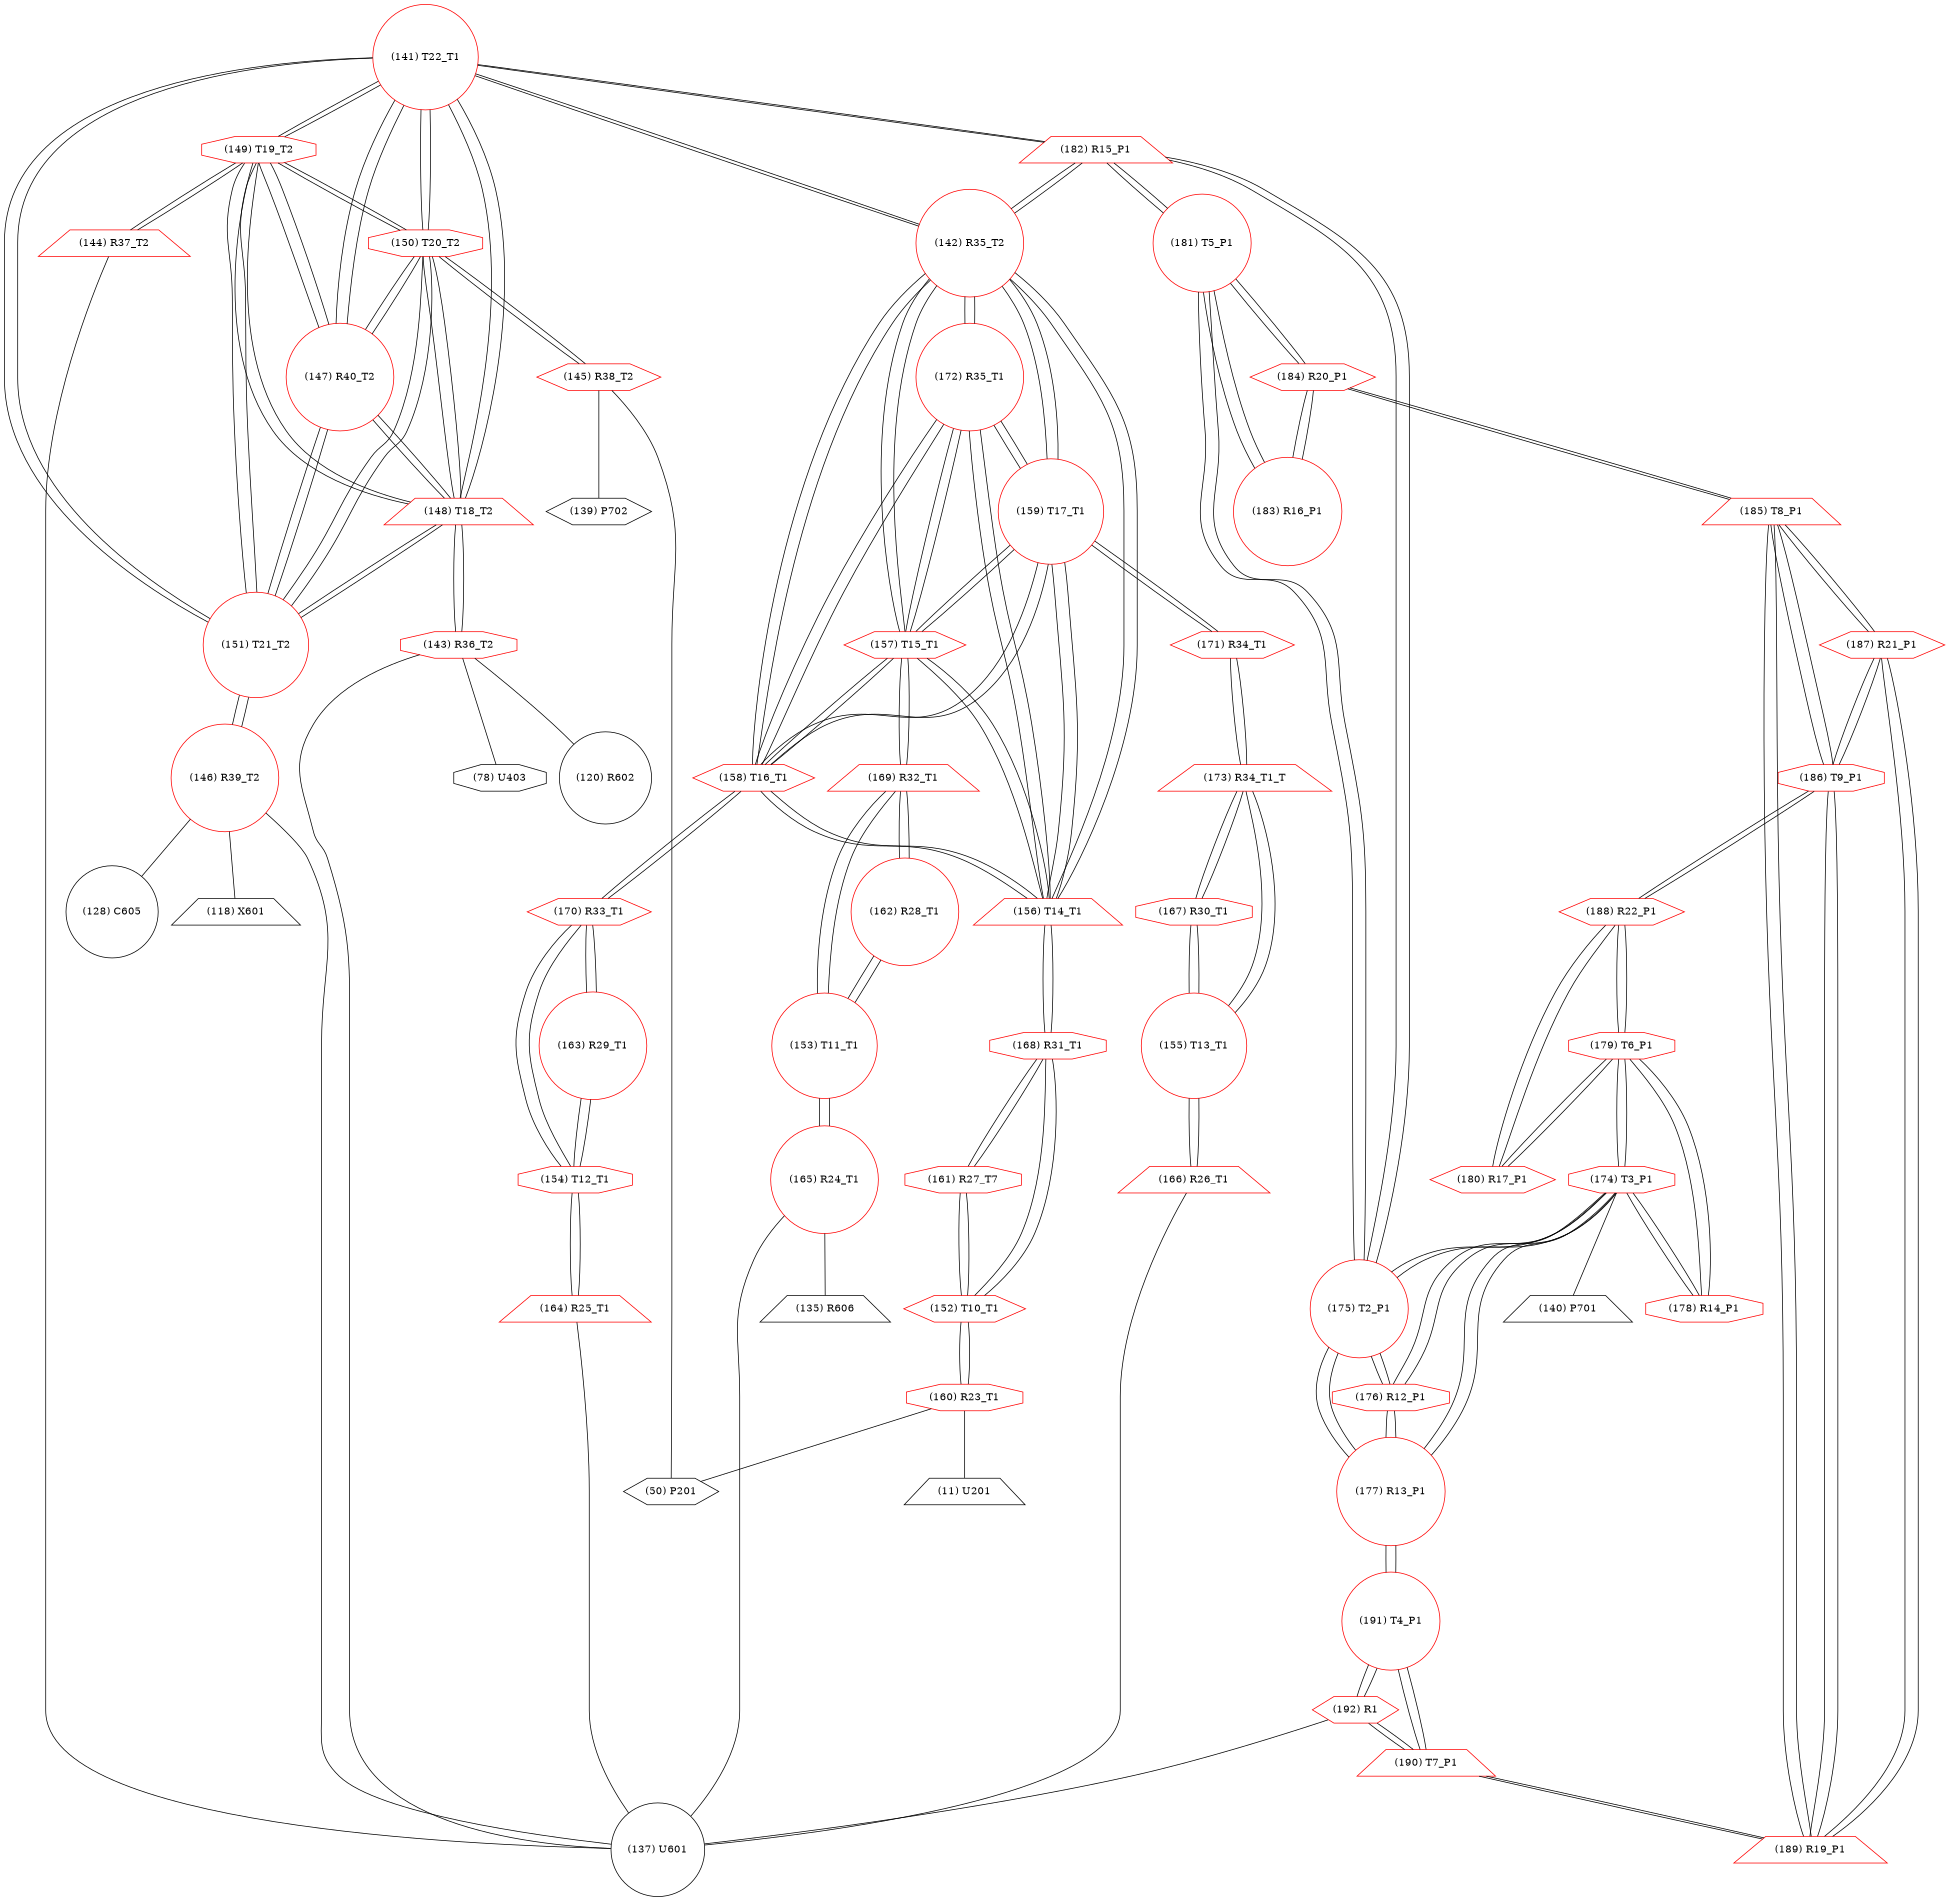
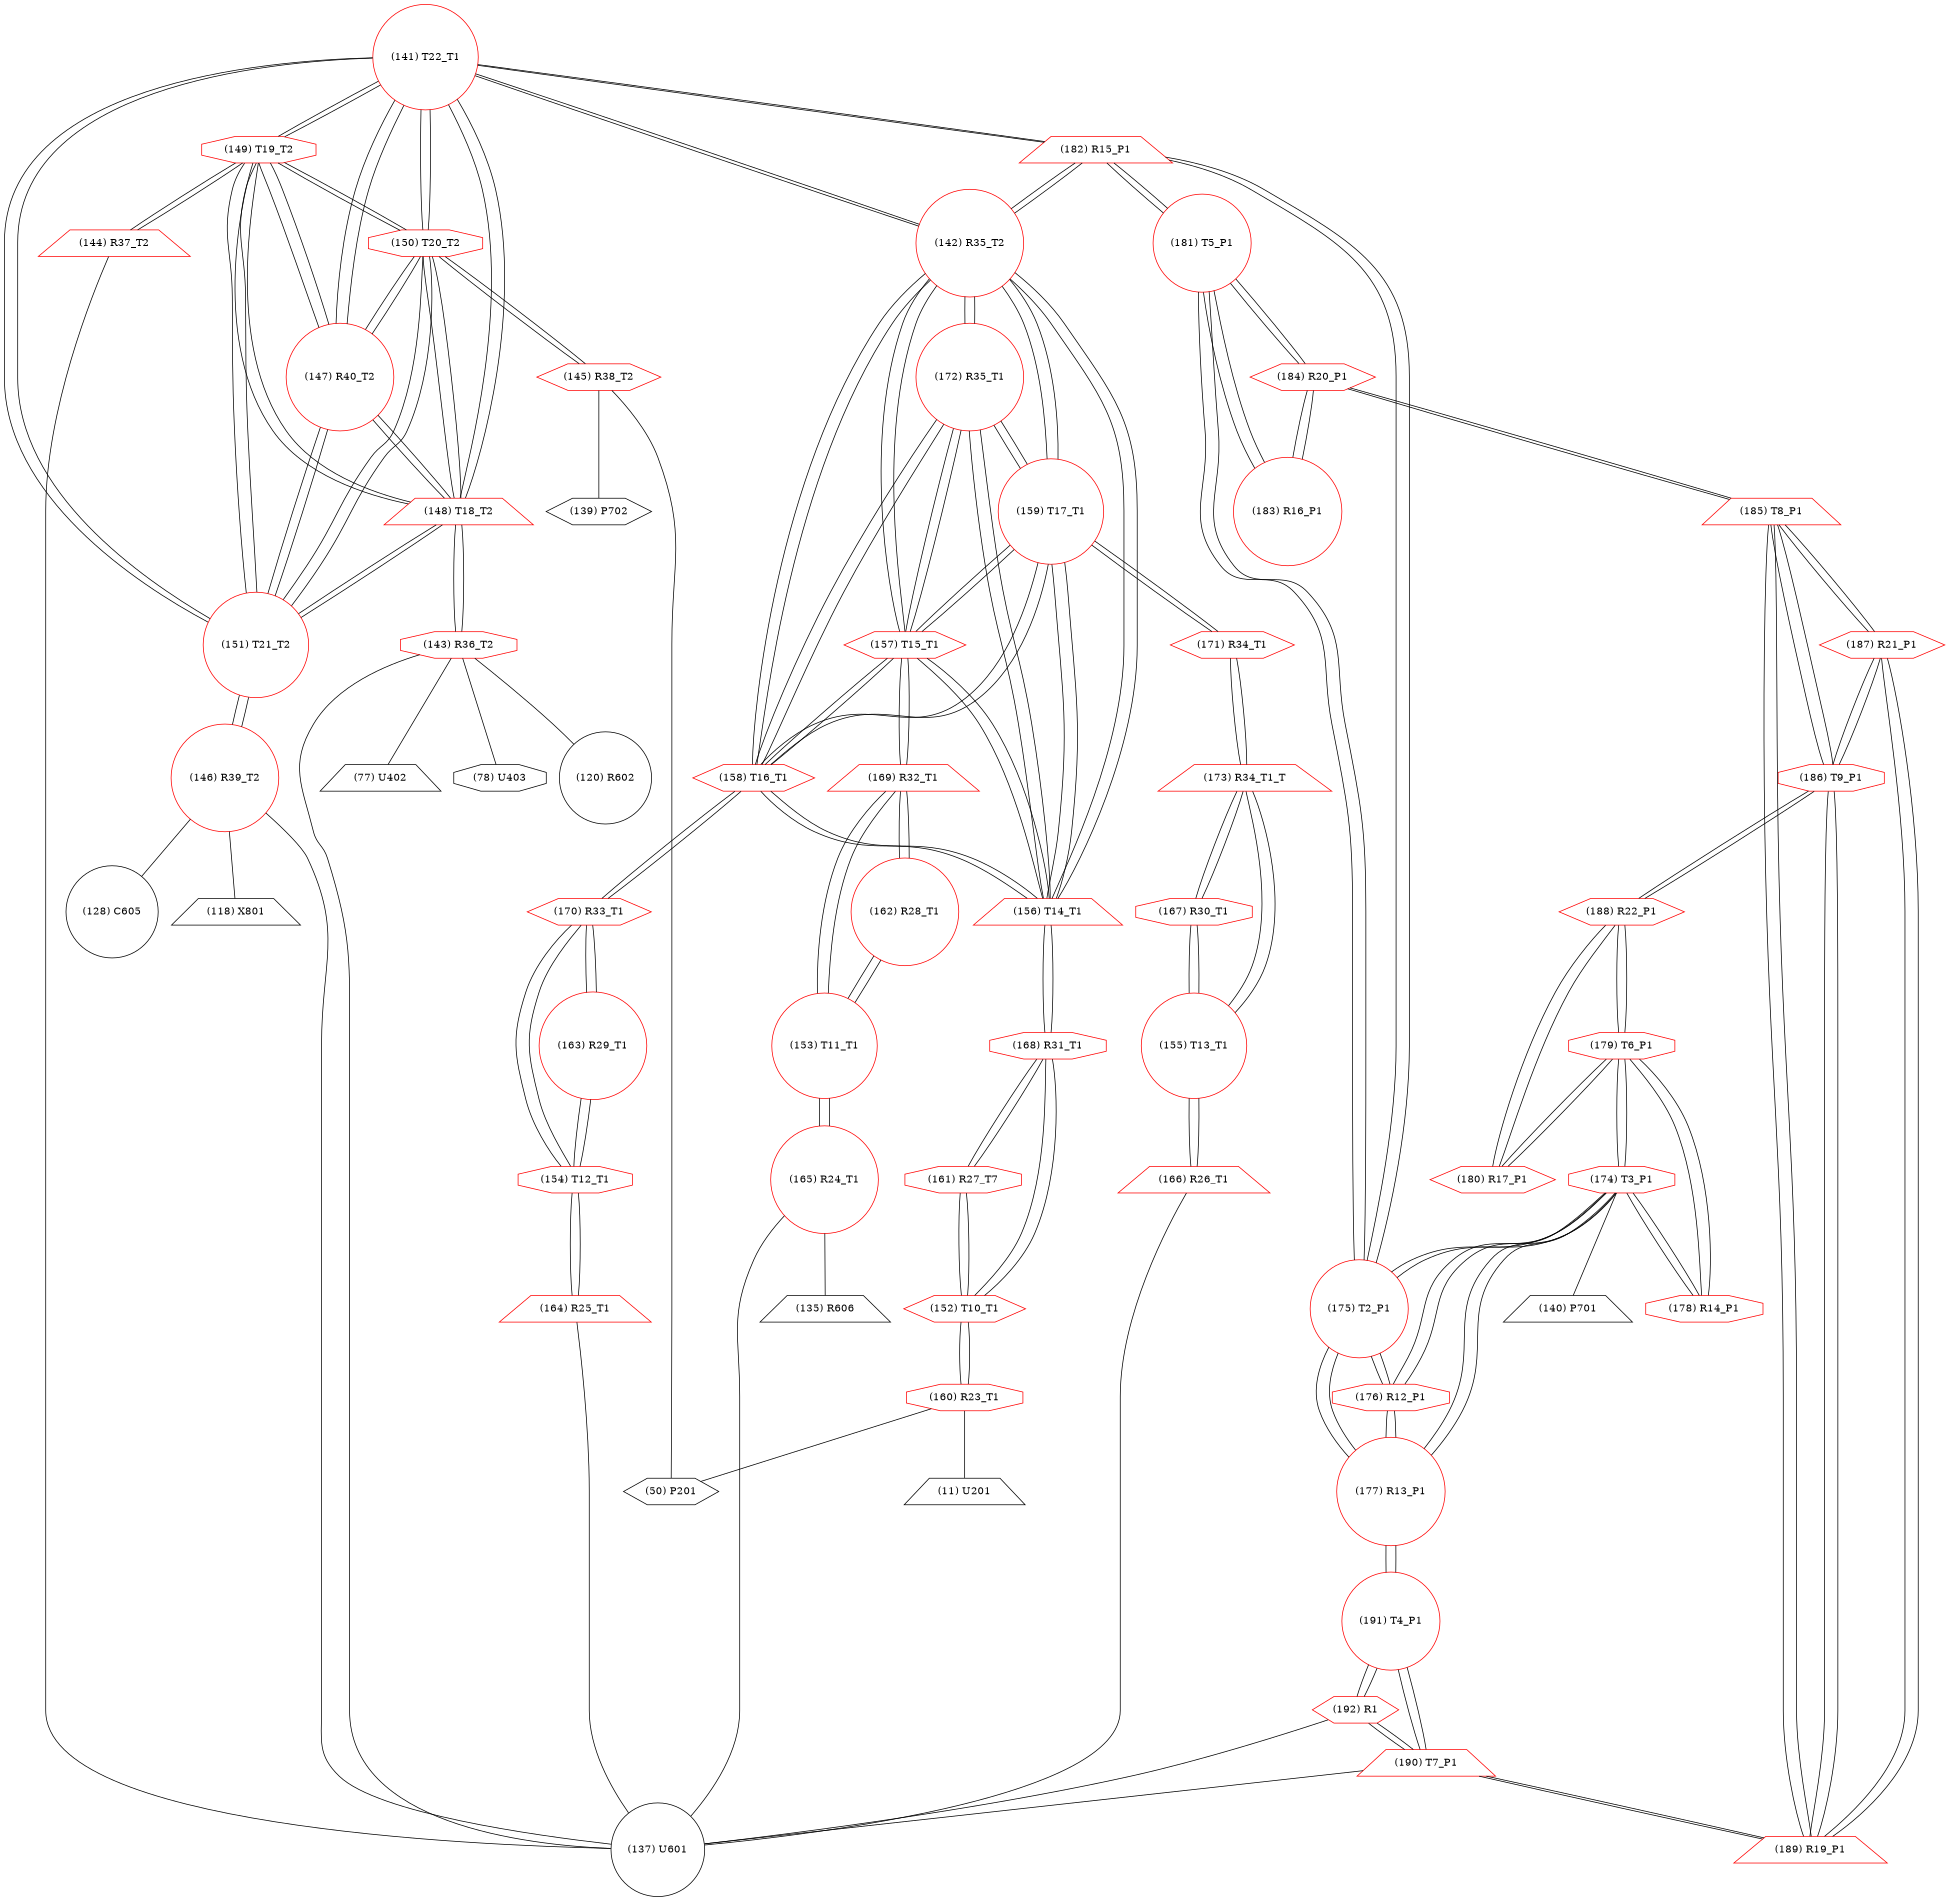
node "(77) U402": added
node "(118) X601": label "(118) X601" -> "(118) X801"
edge "(190) T7_P1" -- "(137) U601": added
